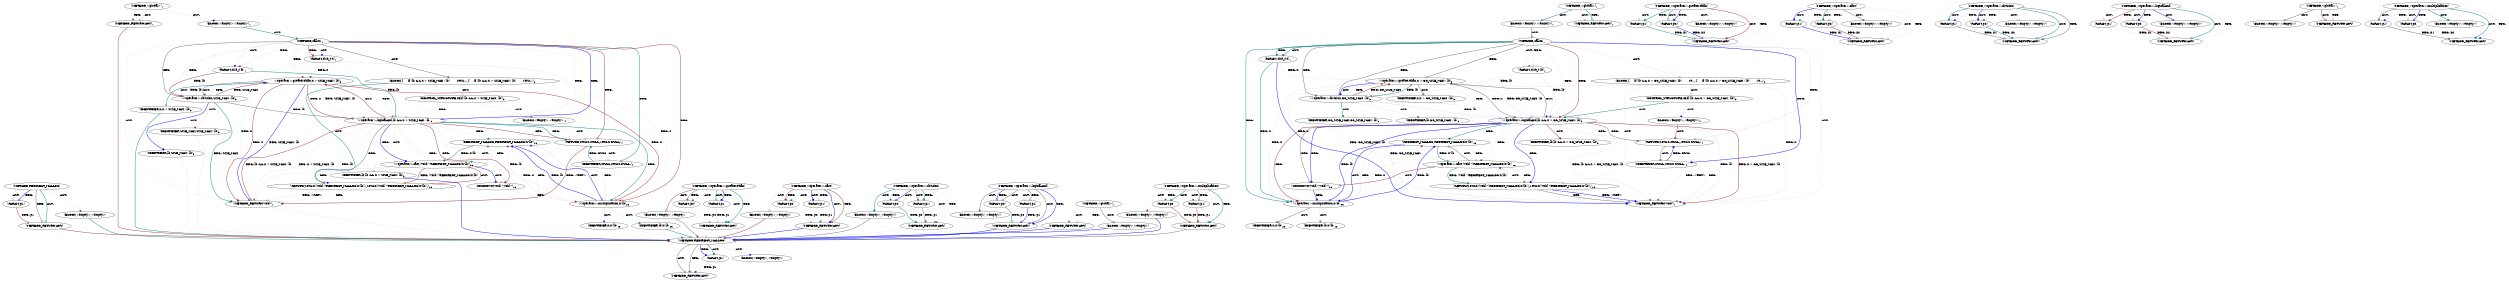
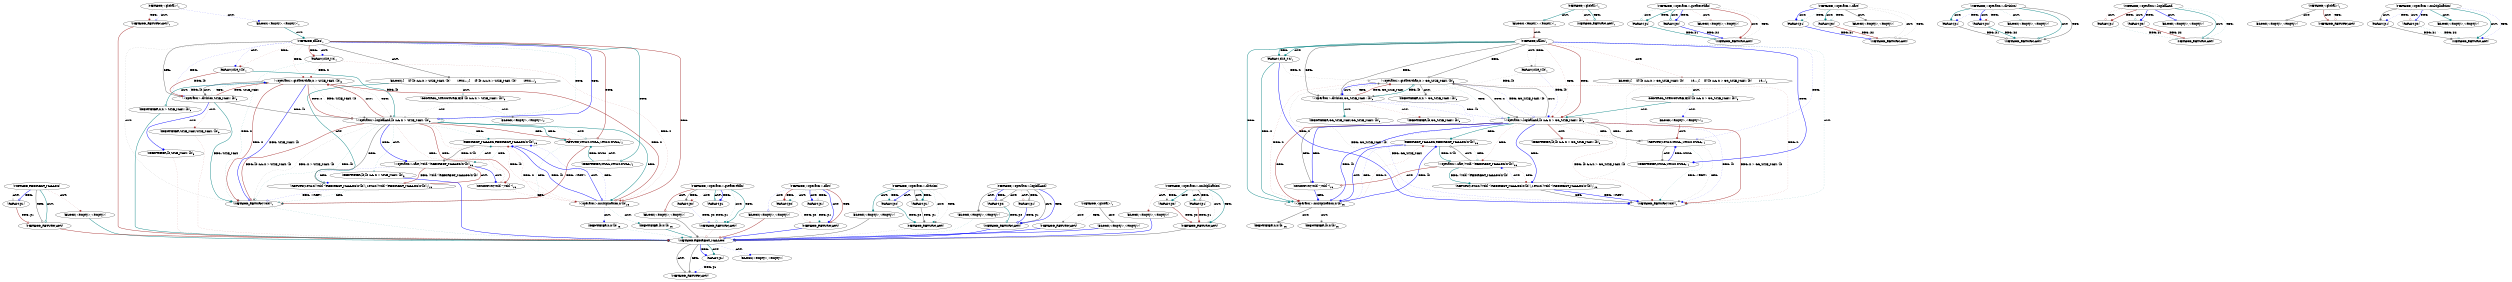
edge "(CONTROL_STRUCTURE,IF,if (lb && n > SIZE_MAX / lb))" -> "(<operator>.logicalAnd,lb && n > SIZE_MAX / lb)": label "DDG: " -> "AST: "
